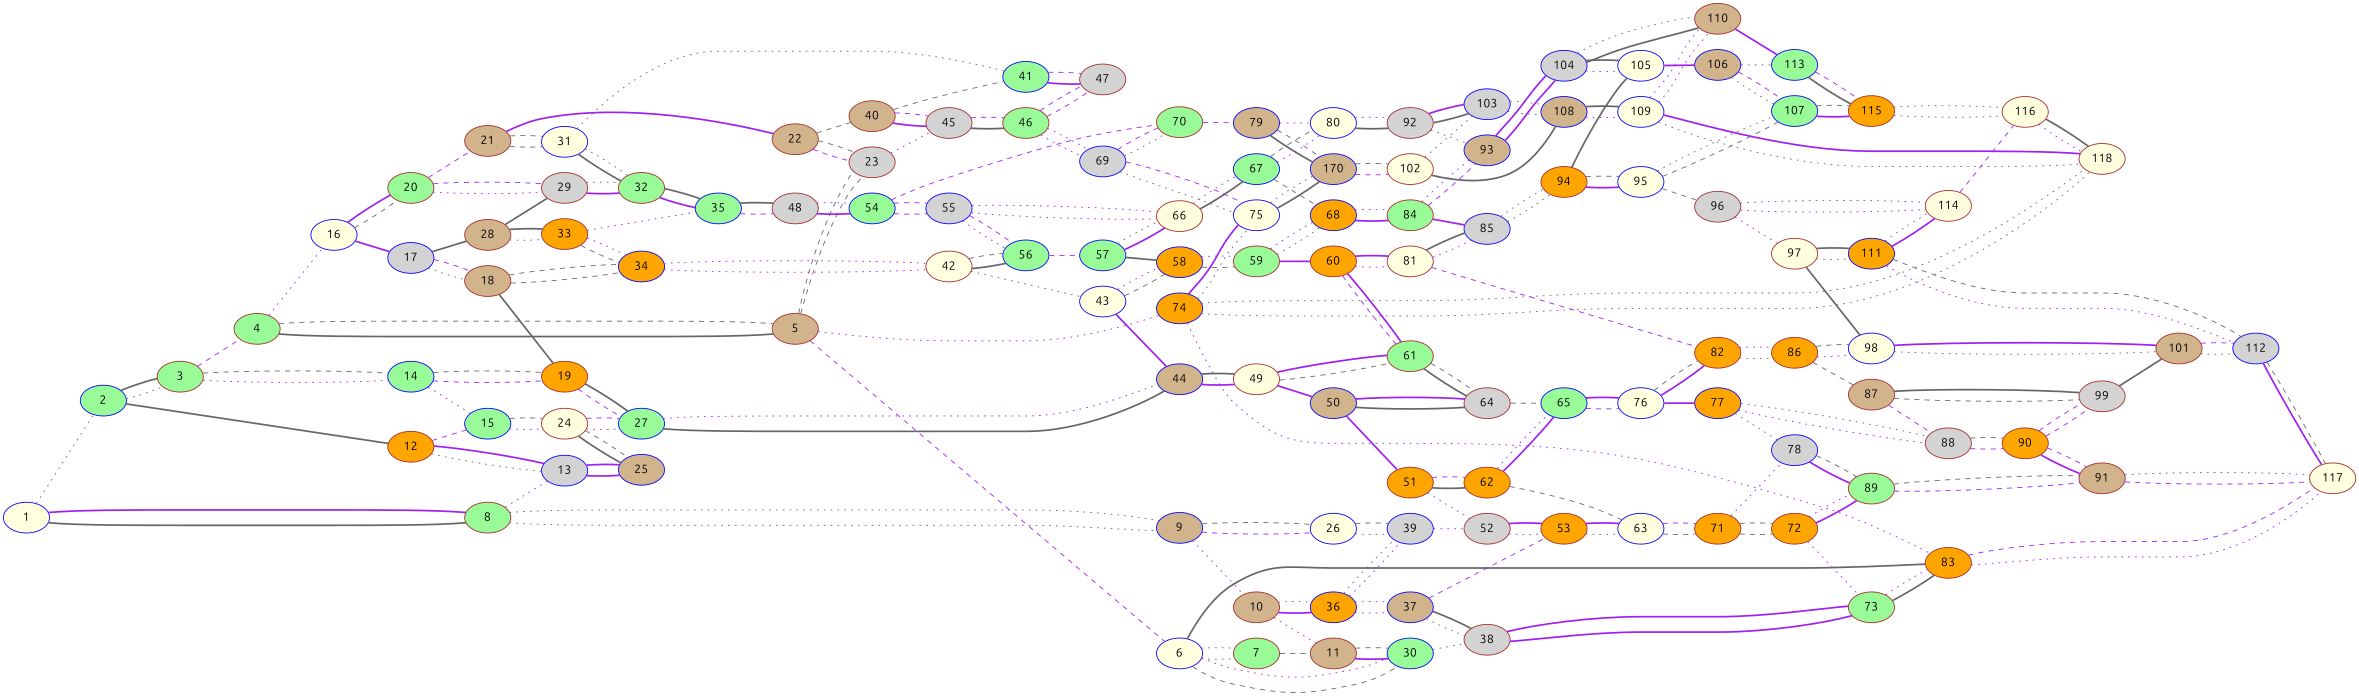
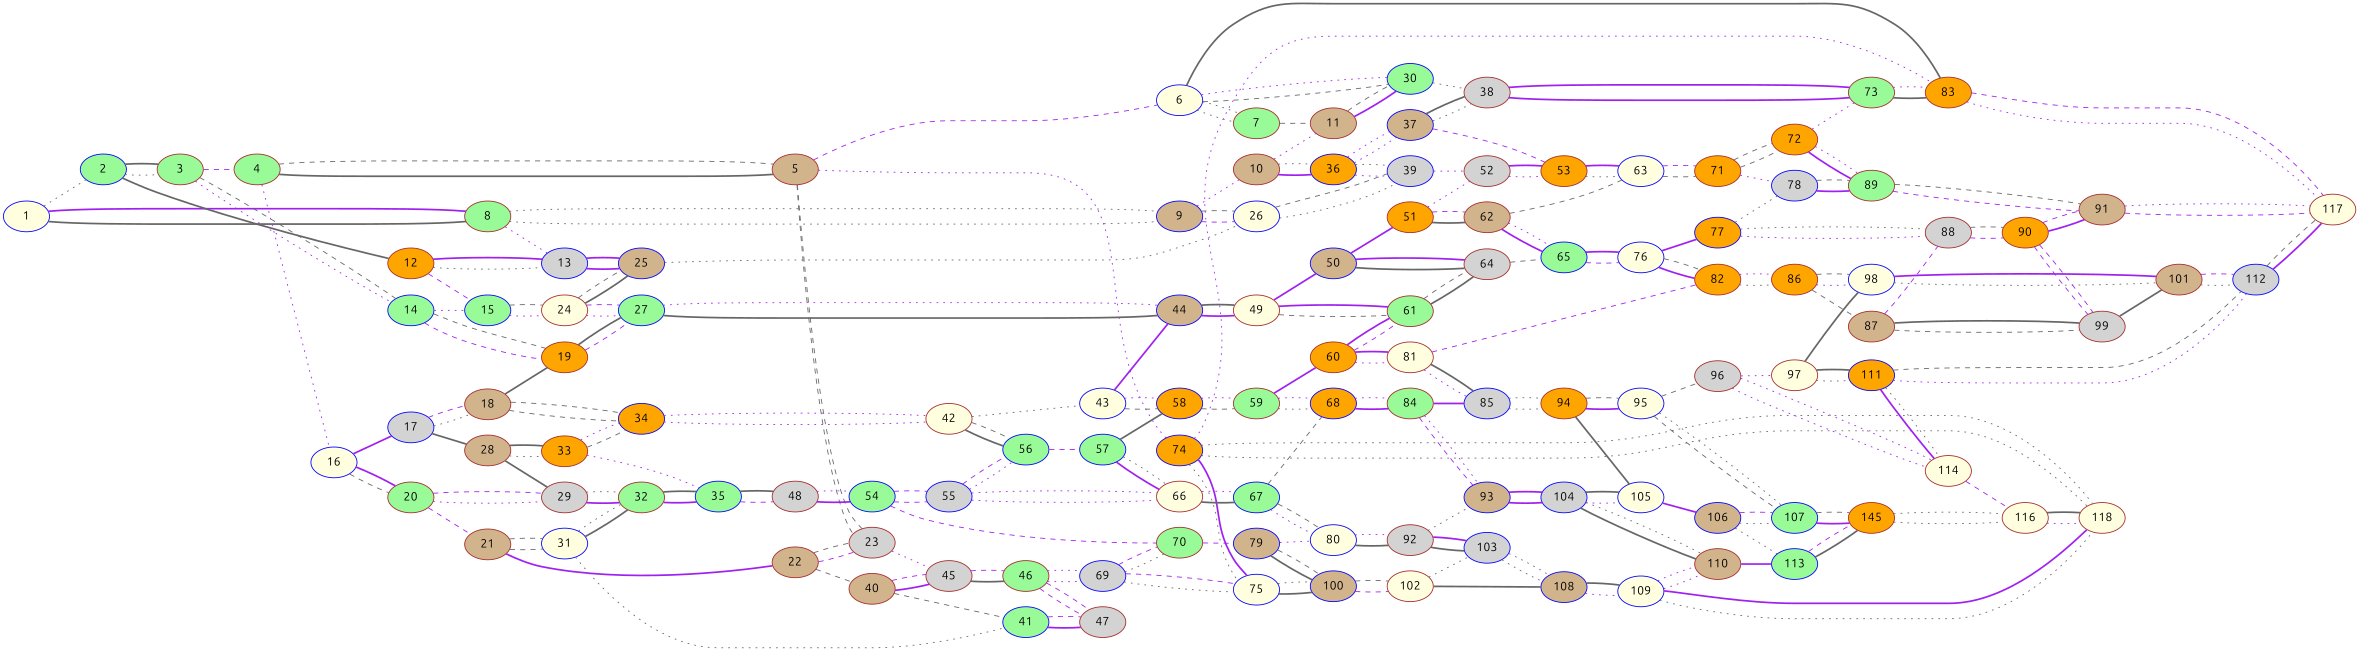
node "115": label "115" -> "145"
node "170": label "170" -> "100"
edge "26" -- "25": added
node "62": fillcolor orange -> tan
